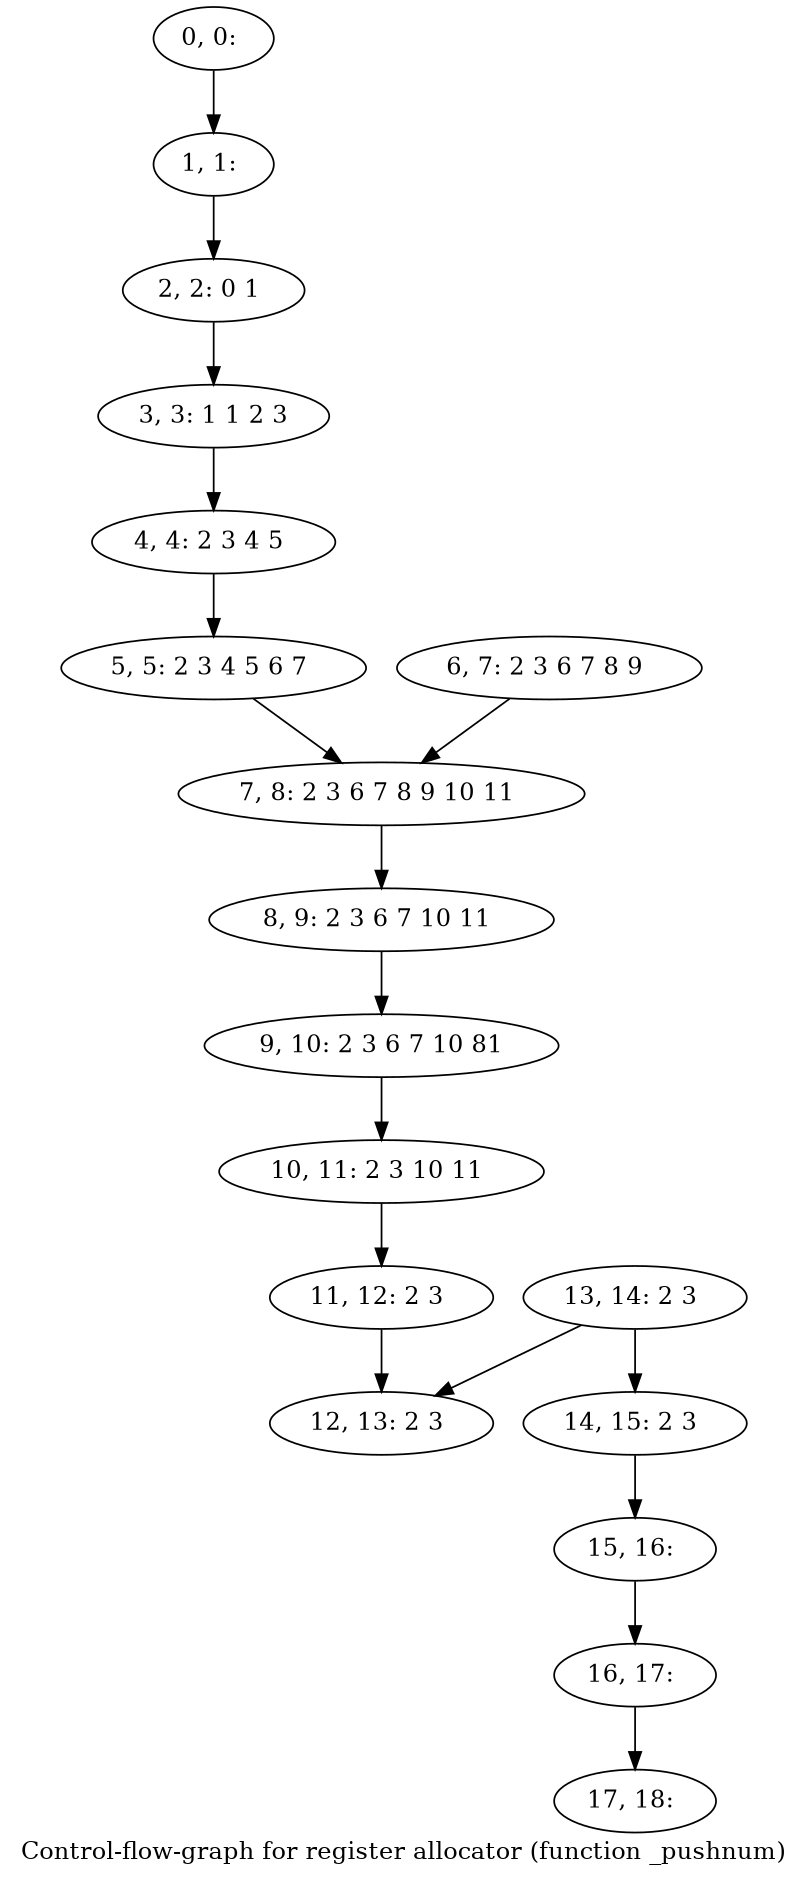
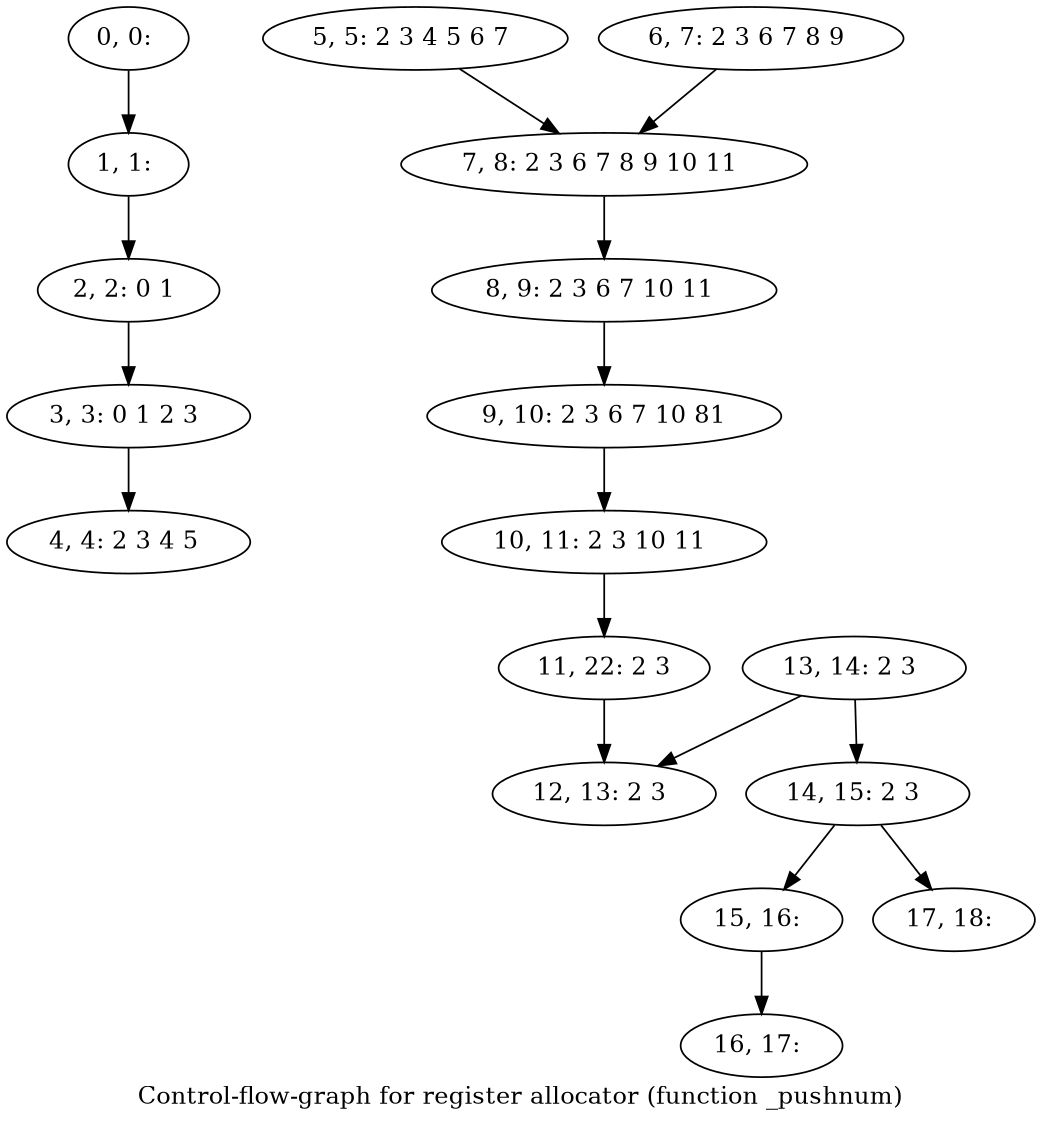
node "3, 3: 1 1 2 3": label "3, 3: 1 1 2 3" -> "3, 3: 0 1 2 3"
edge "4, 4: 2 3 4 5" -> "5, 5: 2 3 4 5 6 7": removed
node "11, 12: 2 3": label "11, 12: 2 3" -> "11, 22: 2 3"
edge "16, 17:" -> "17, 18:": now "14, 15: 2 3" -> "17, 18:"
